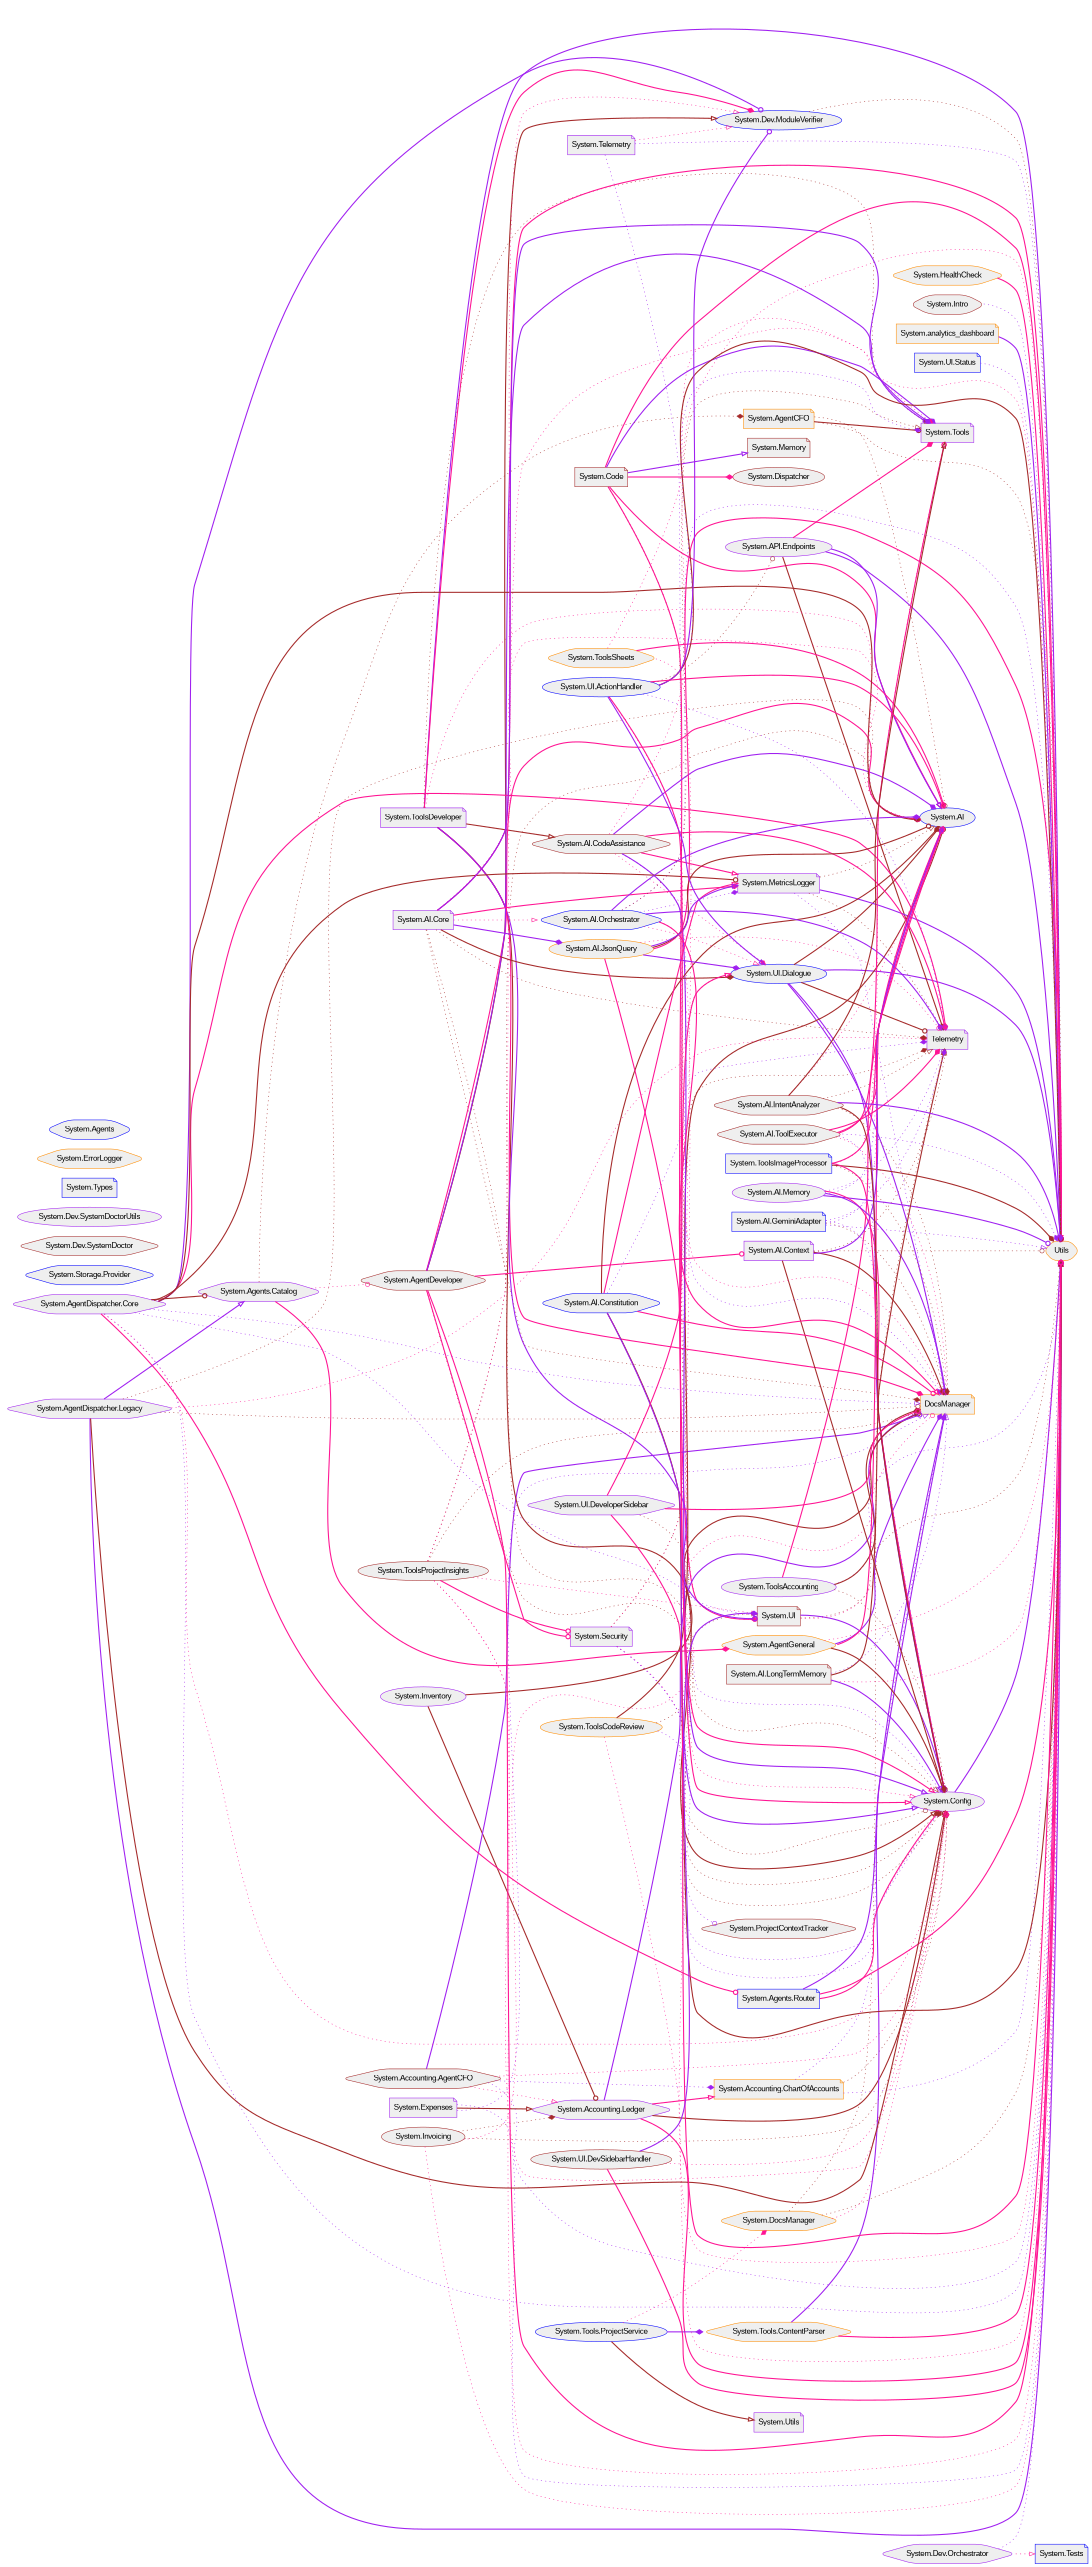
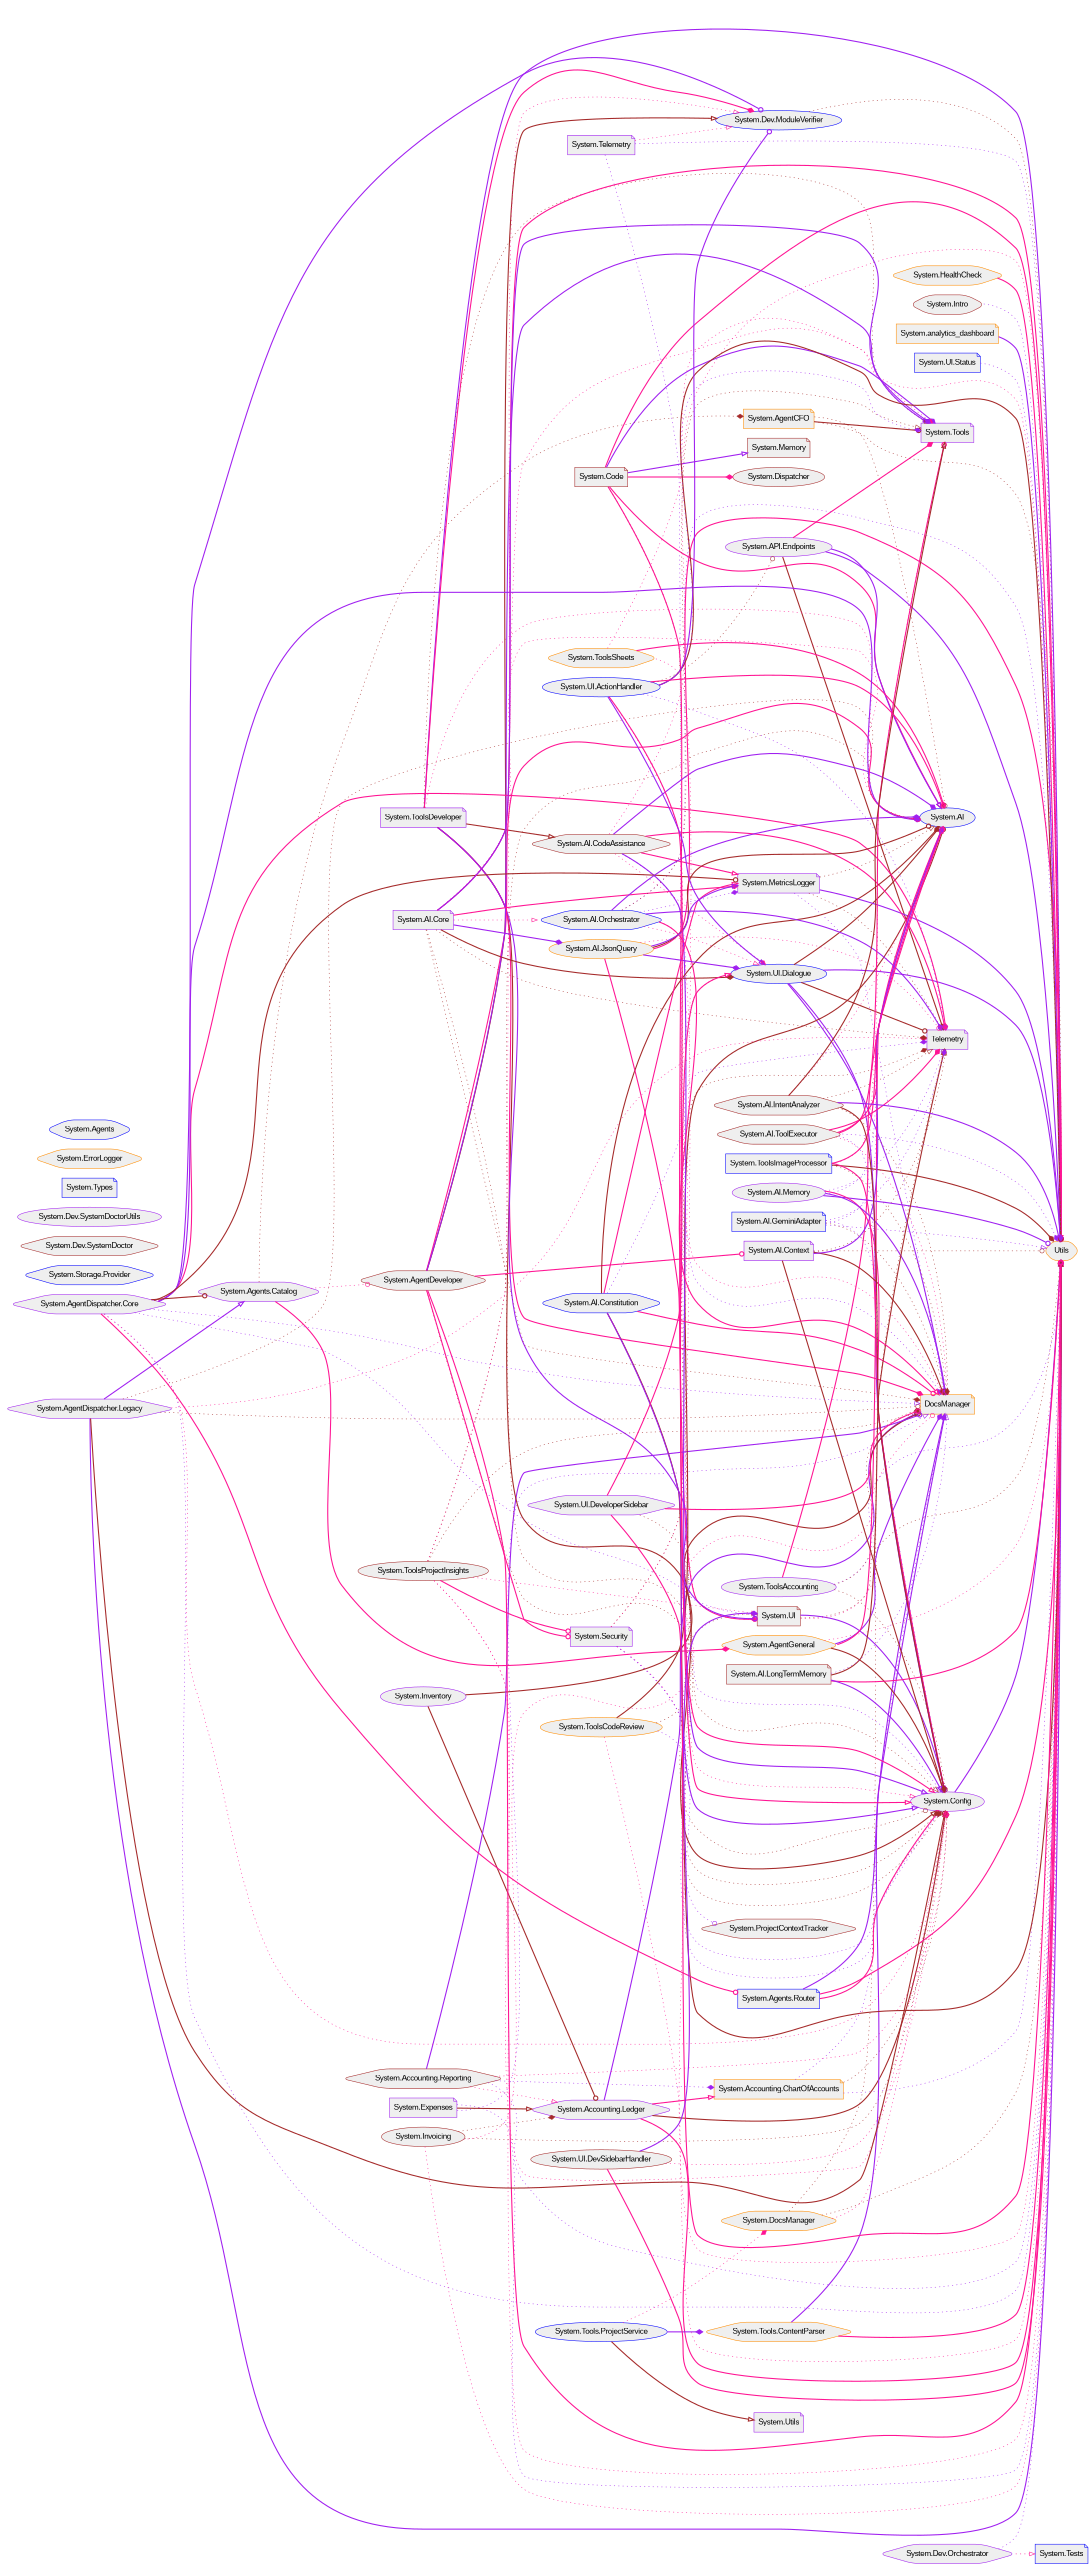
edge "System.AgentDispatcher.Core" -> "System.AI": color brown -> purple
edge "System.ToolsAccounting" -> "DocsManager": style bold -> dotted
edge "System.AI.LongTermMemory" -> "Utils": style dotted -> bold
node "System.Accounting.AgentCFO": label "System.Accounting.AgentCFO" -> "System.Accounting.Reporting"
